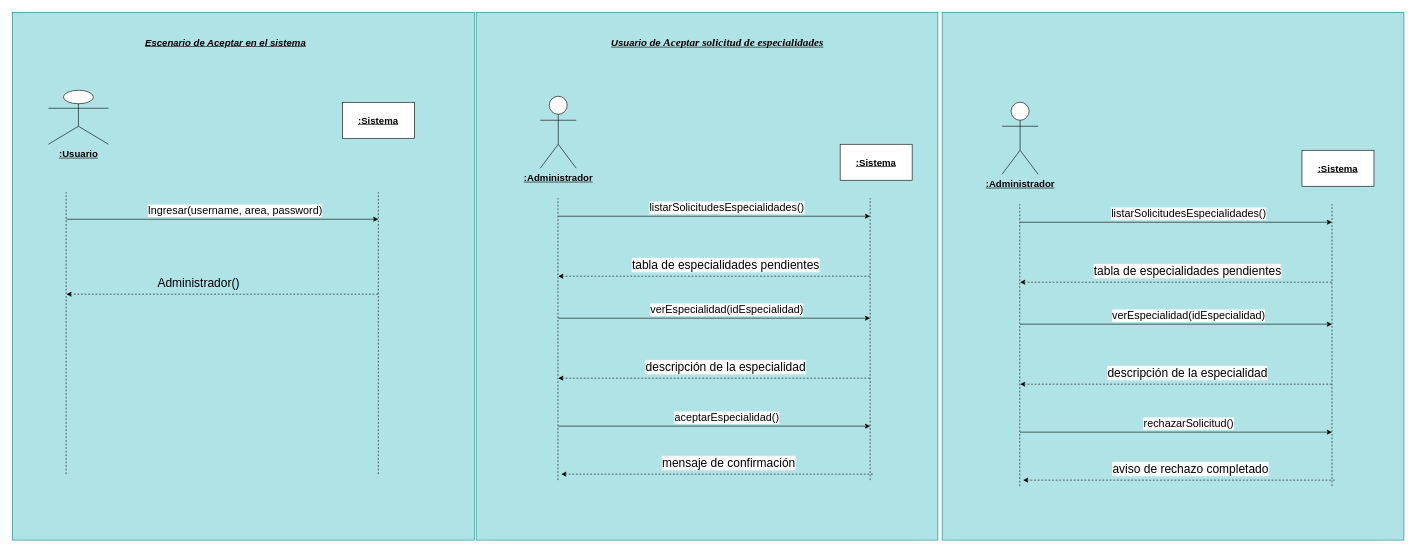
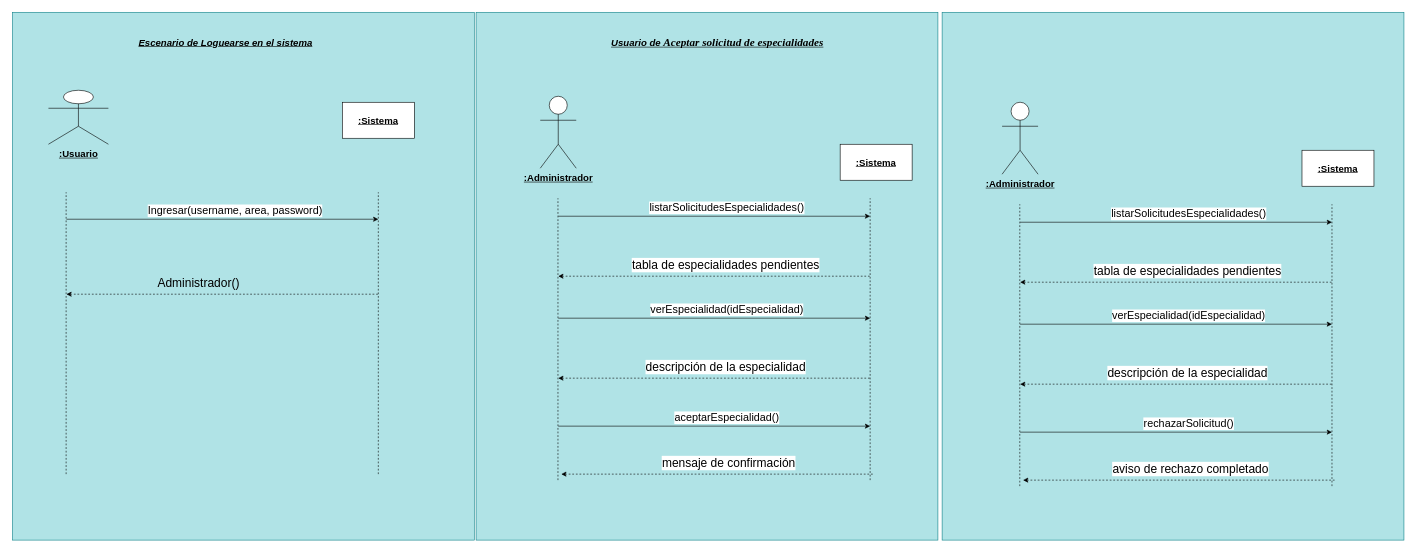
node "Escenario de Aceptar en el sistema": label "Escenario de Aceptar en el sistema" -> "Escenario de Loguearse en el sistema"
